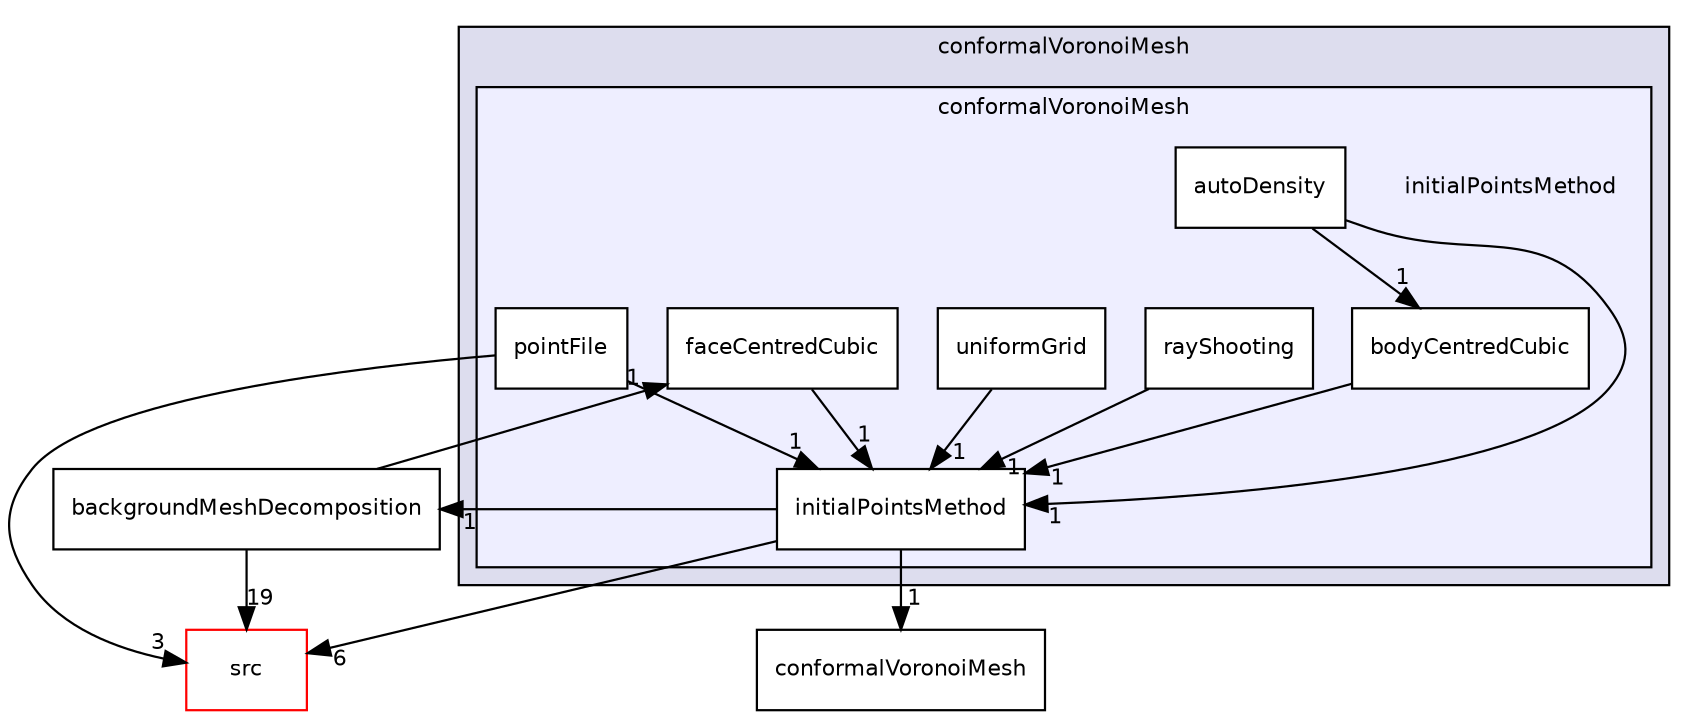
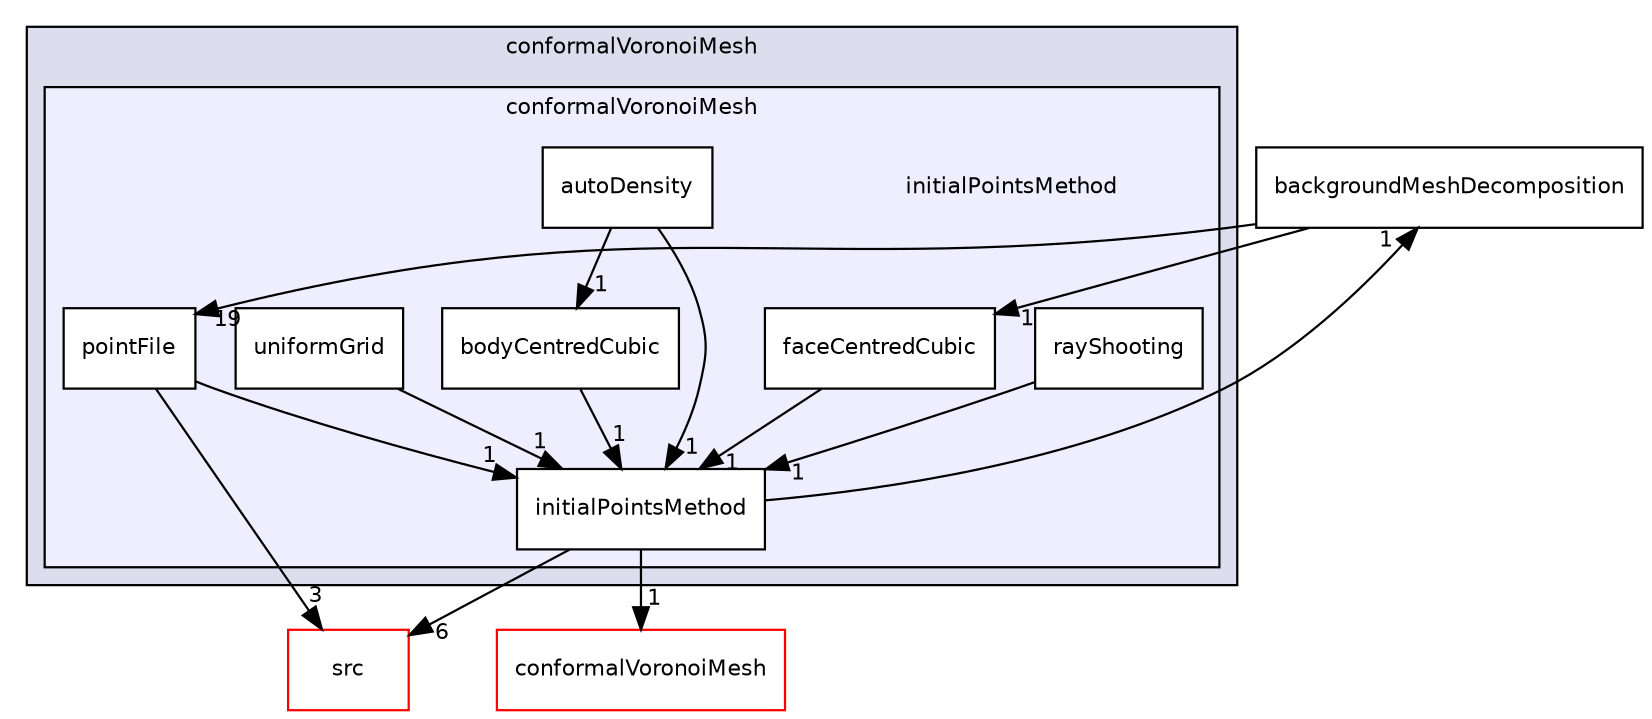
edge "backgroundMeshDecomposition" -> "src": now "backgroundMeshDecomposition" -> "pointFile"
node "conformalVoronoiMesh": color black -> red
